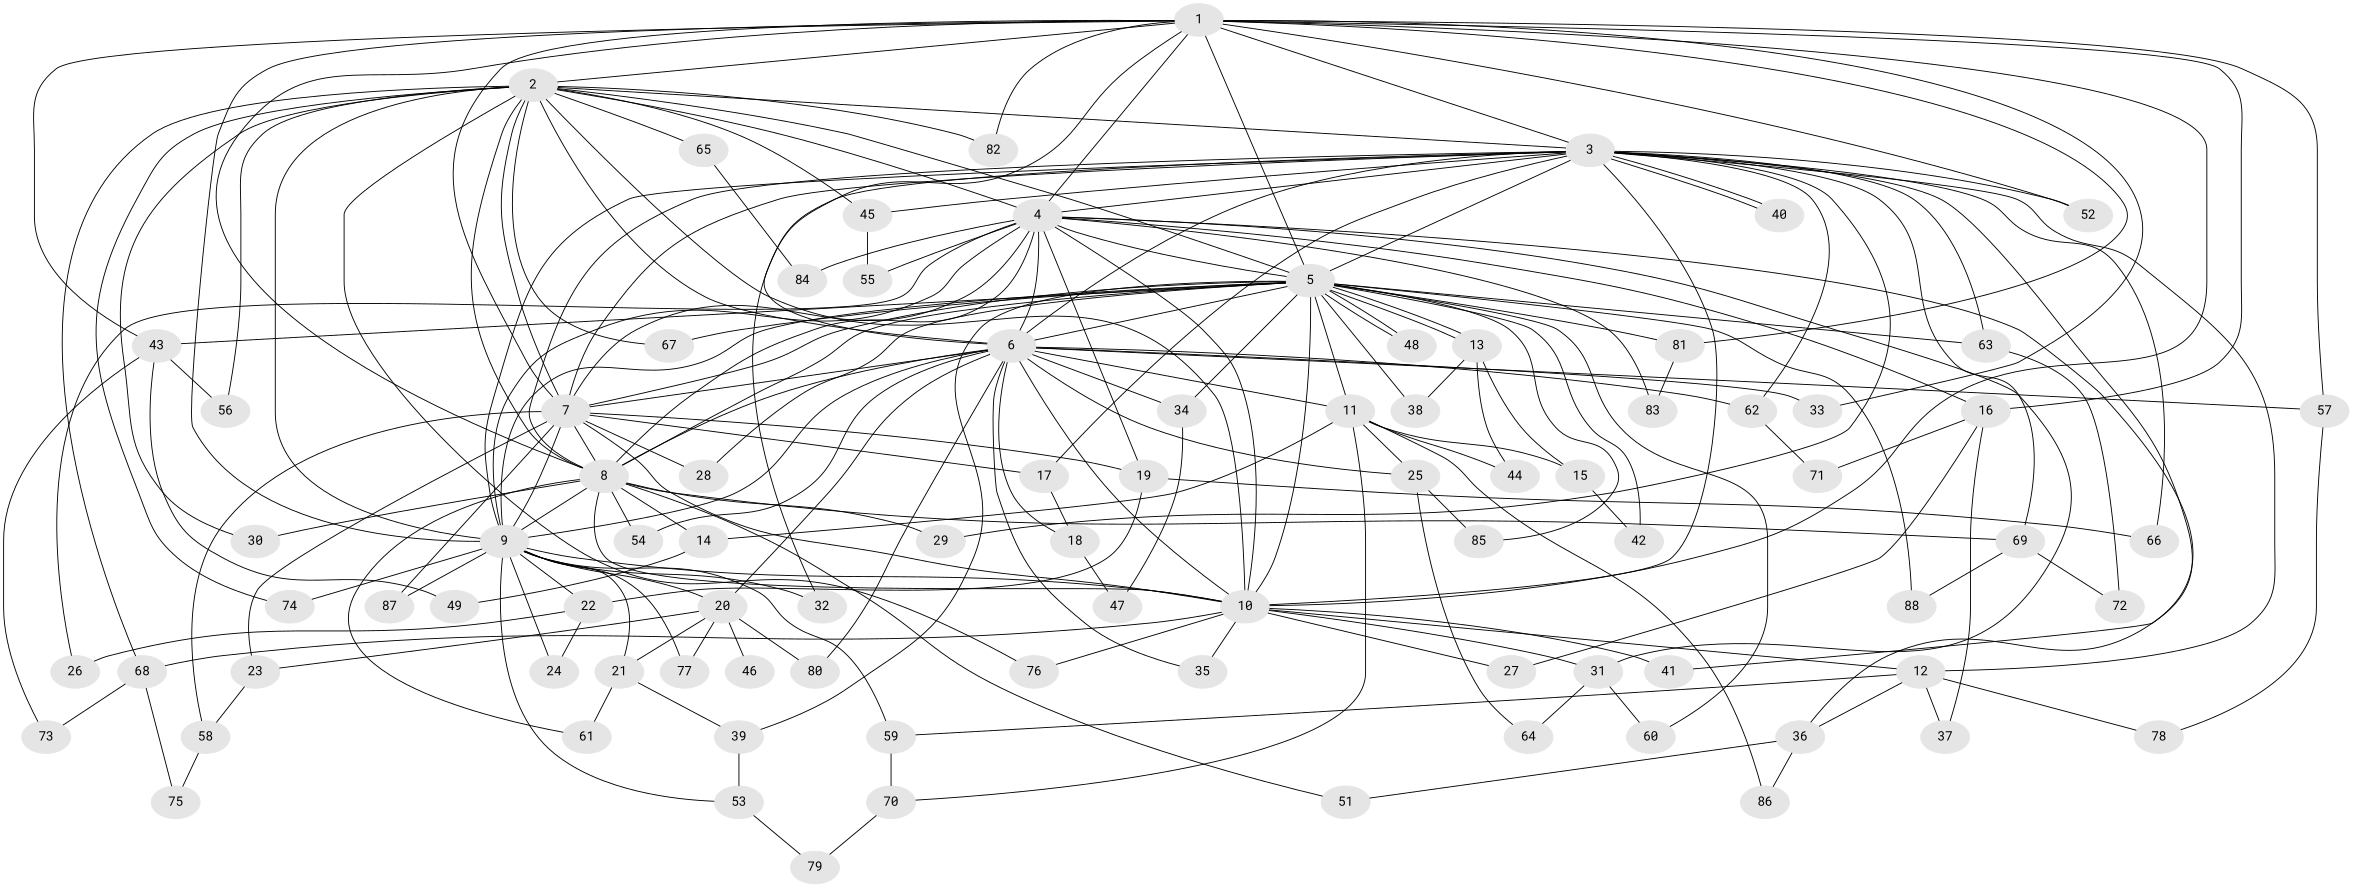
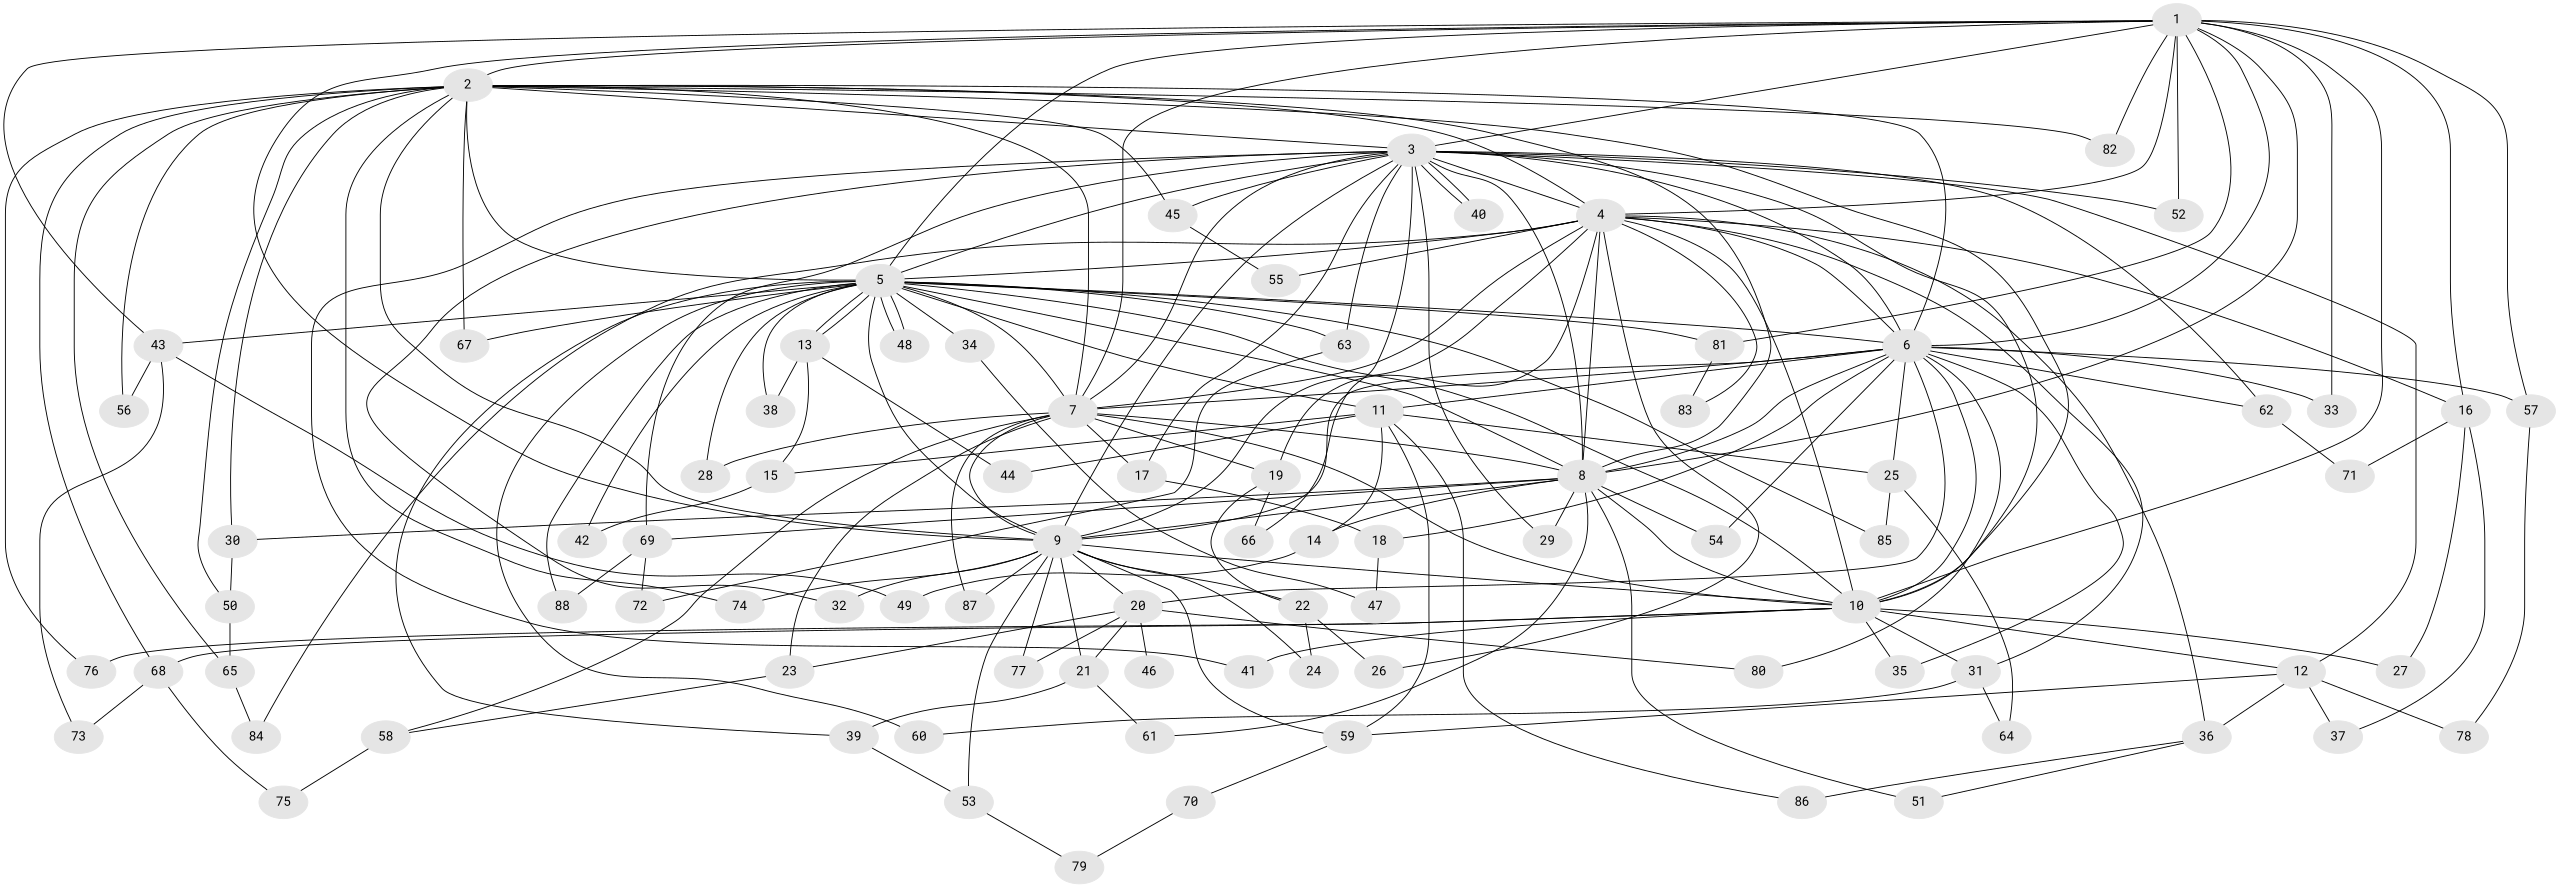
edge "6" -- "34": removed
node "50": added
edge "11" -- "70": now "11" -- "59"
